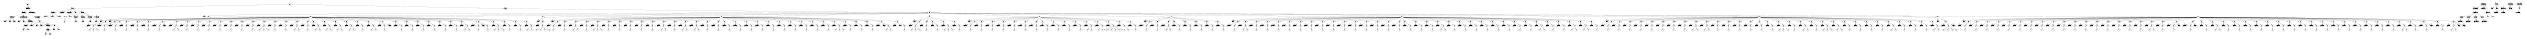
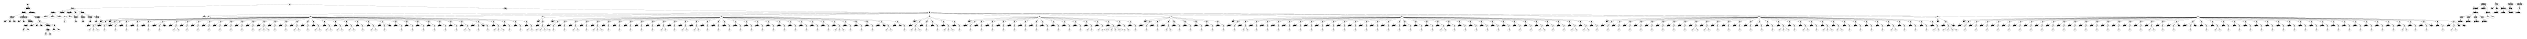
node "nameLink": added
